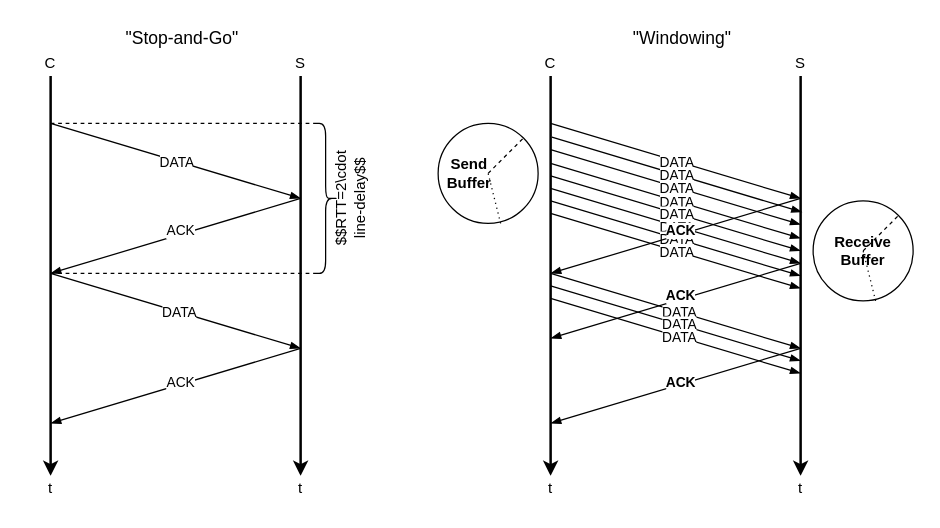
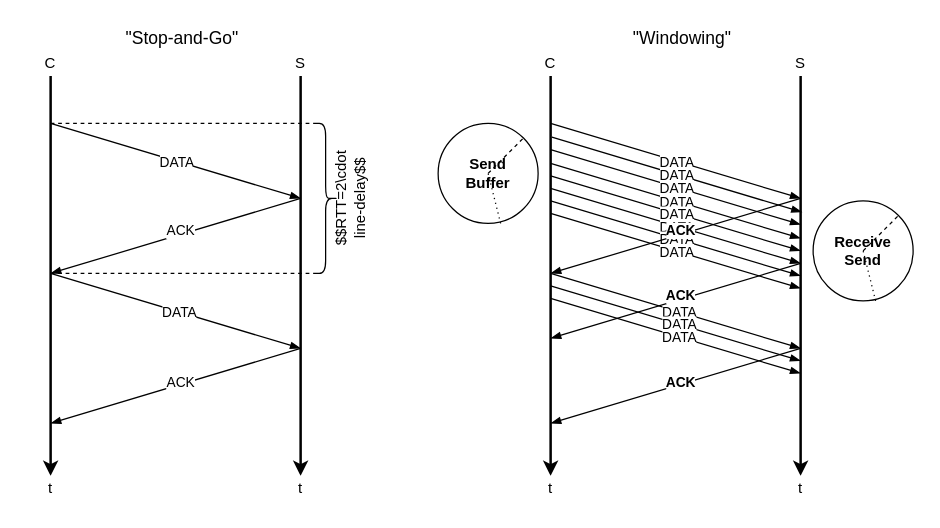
node "Send Buffer": moved (469, 173) -> (488, 173)
node "Receive Buffer": label "Receive Buffer" -> "Receive Send"
